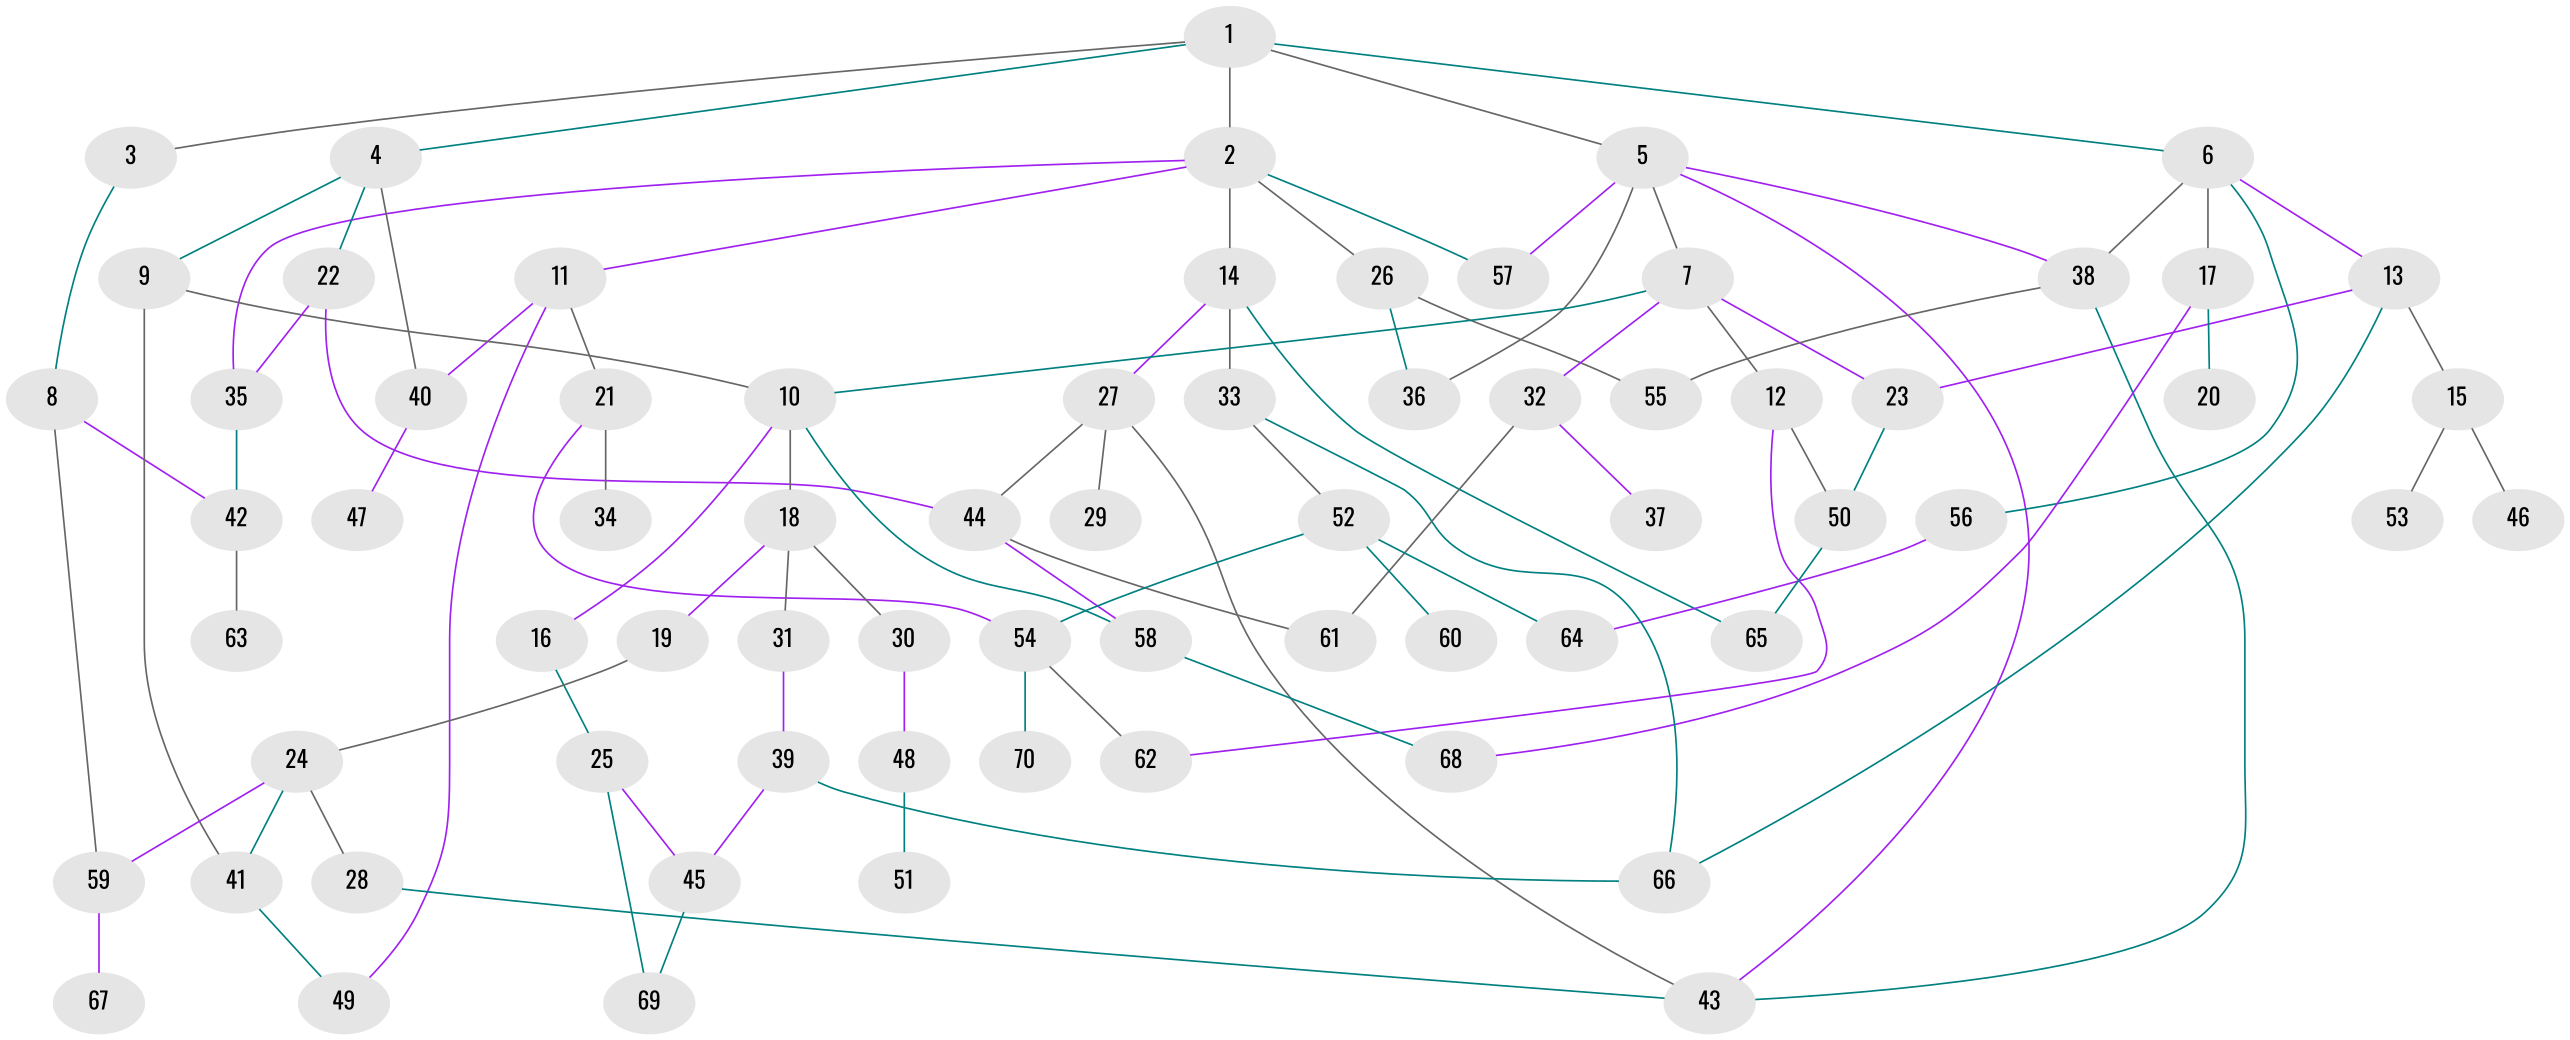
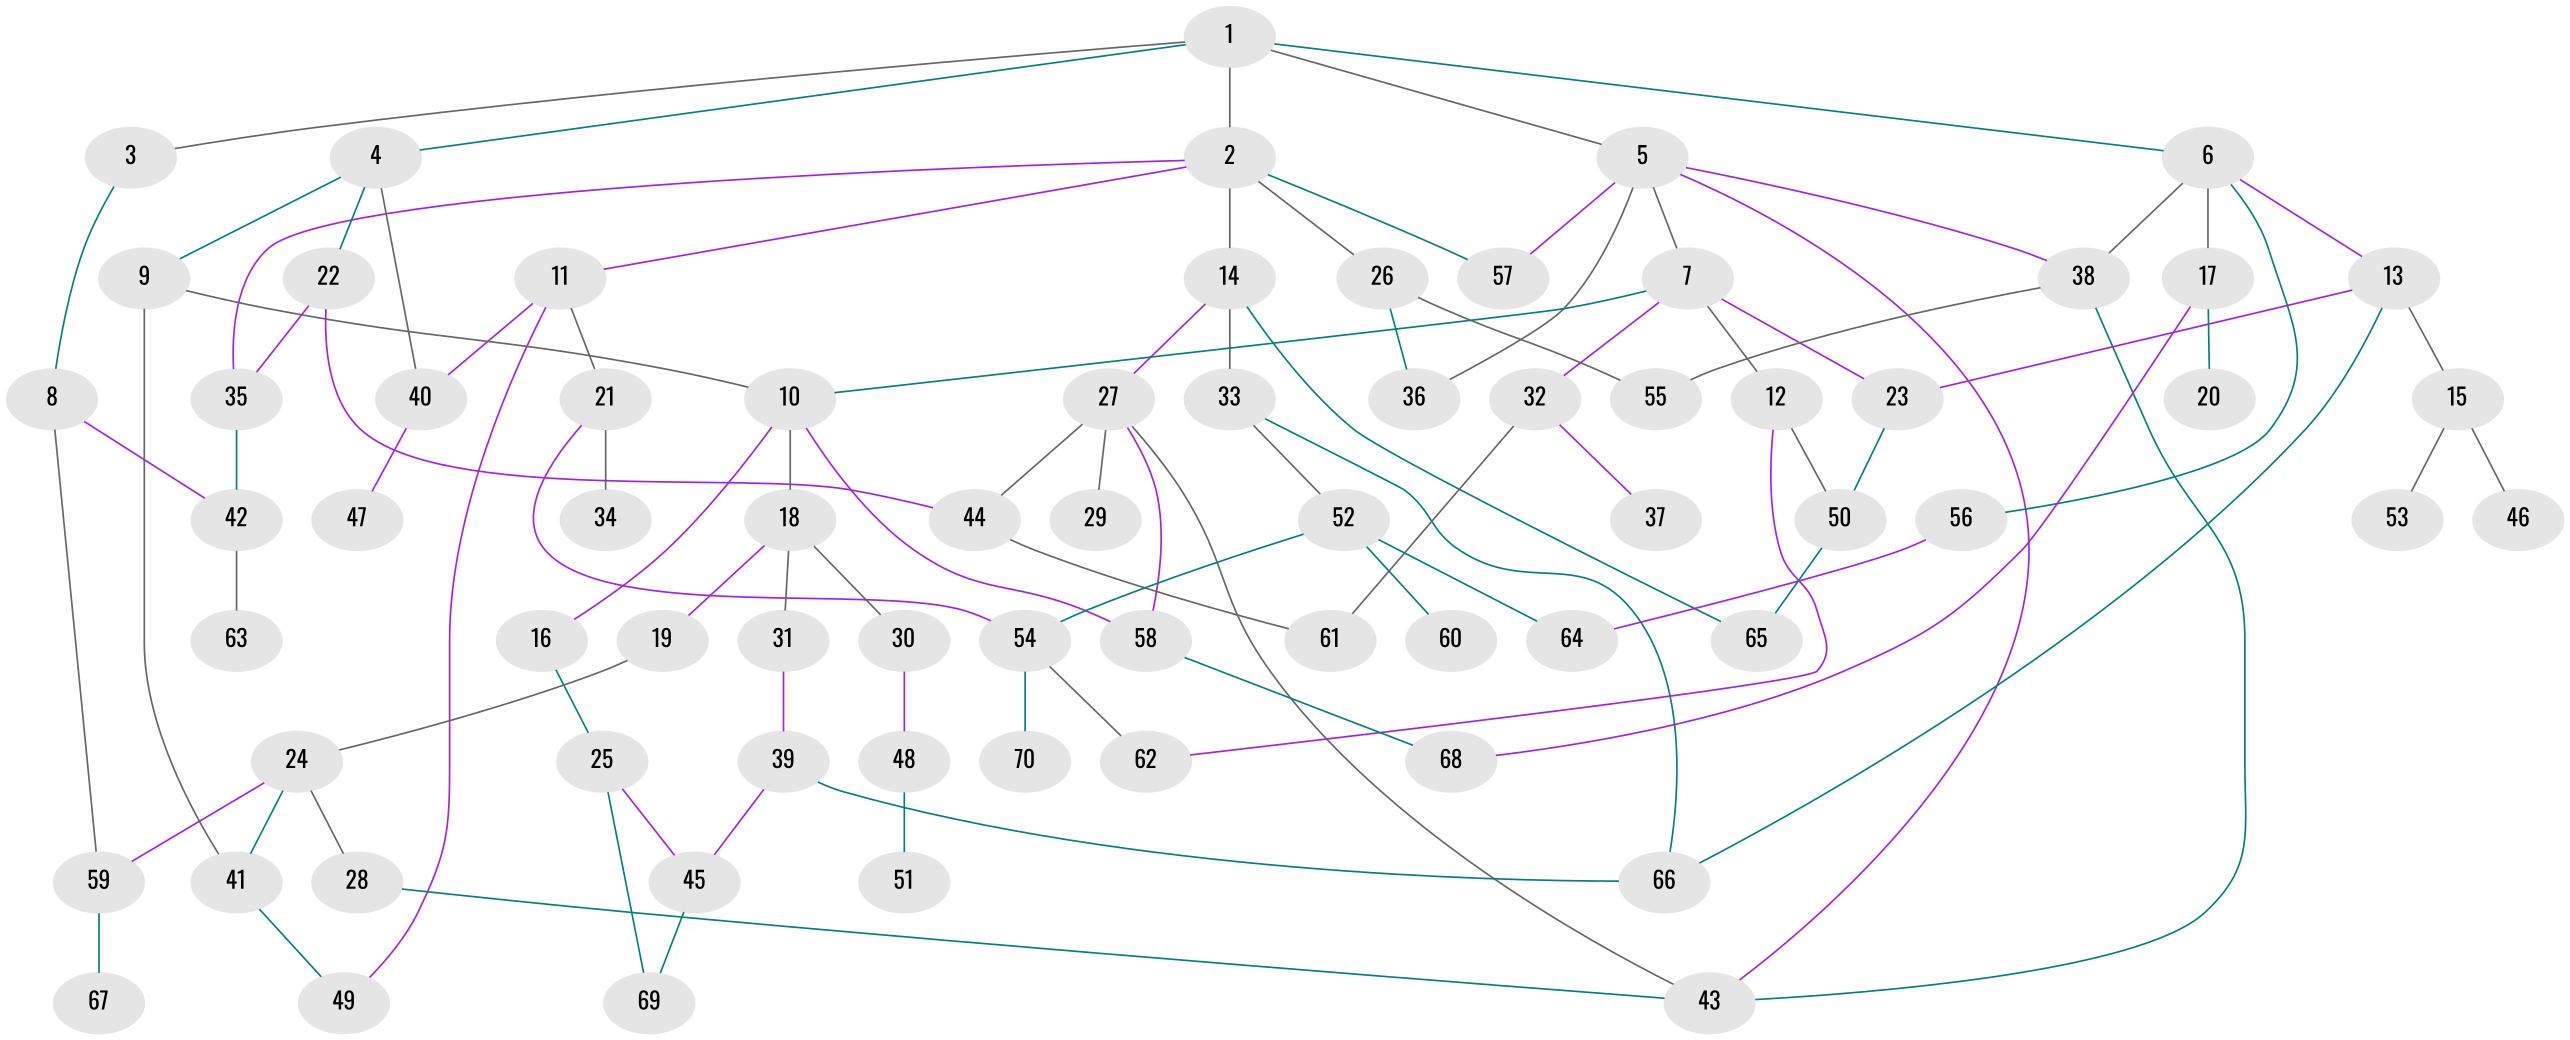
edge "10" -- "58": color teal -> purple
edge "44" -- "58": now "27" -- "58"
edge "59" -- "67": color purple -> teal
